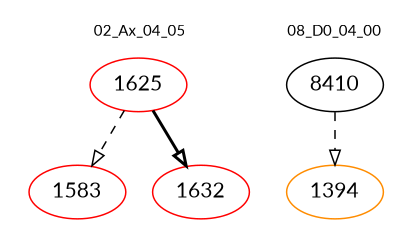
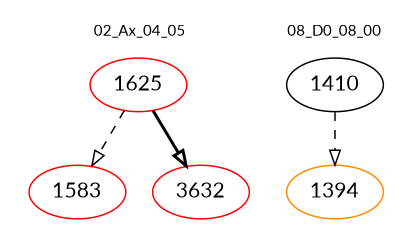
cluster "08_D0_04_00": label "08_D0_04_00" -> "08_D0_08_00"
node "8410": label "8410" -> "1410"
node "1632": label "1632" -> "3632"
